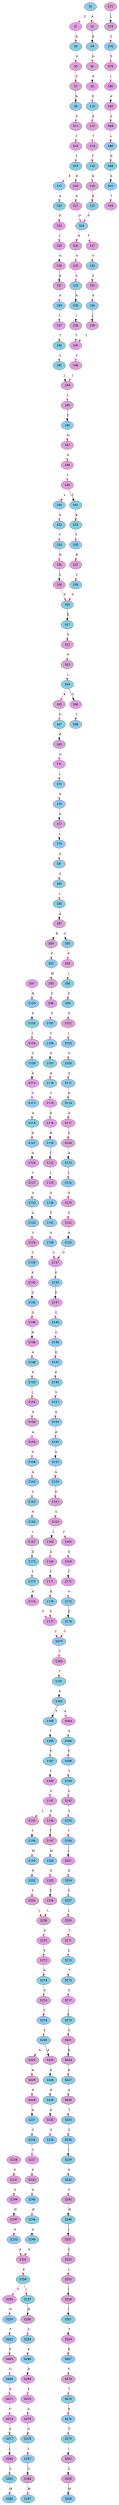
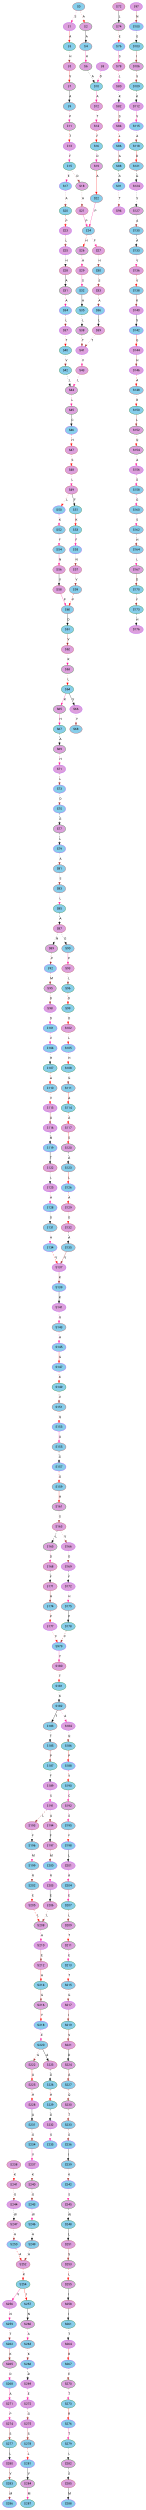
edge "S6" -> "S8": now "S6" -> "S10"
edge "S144" -> "S146": color black -> brown
edge "S176" -> "S177": removed, label "P"
